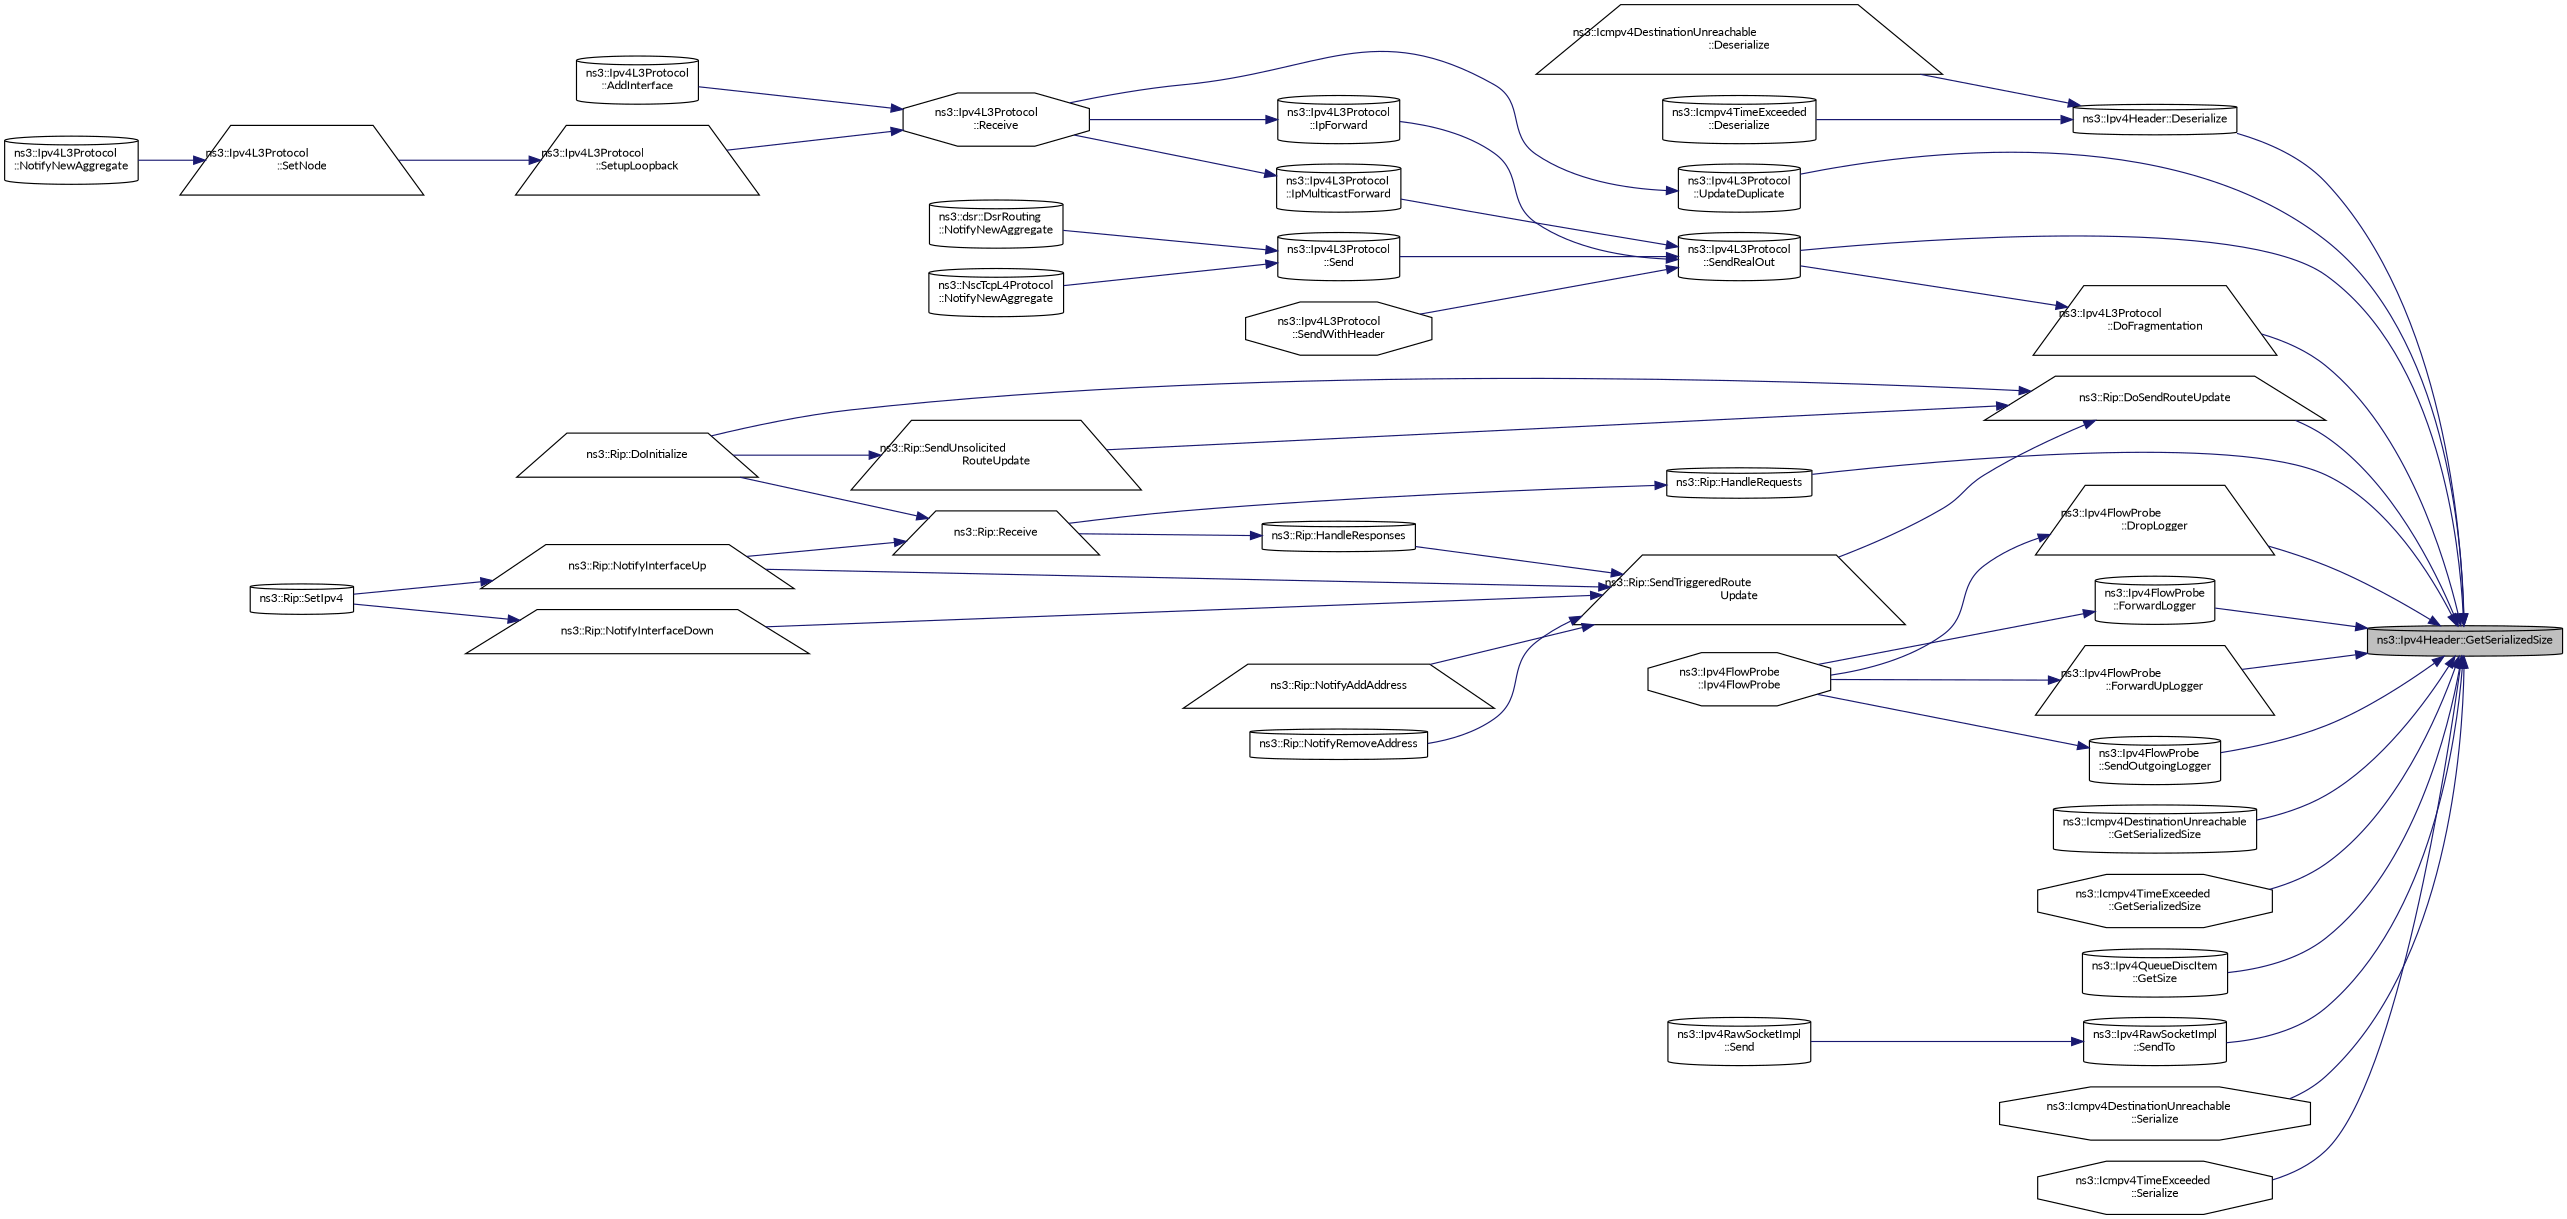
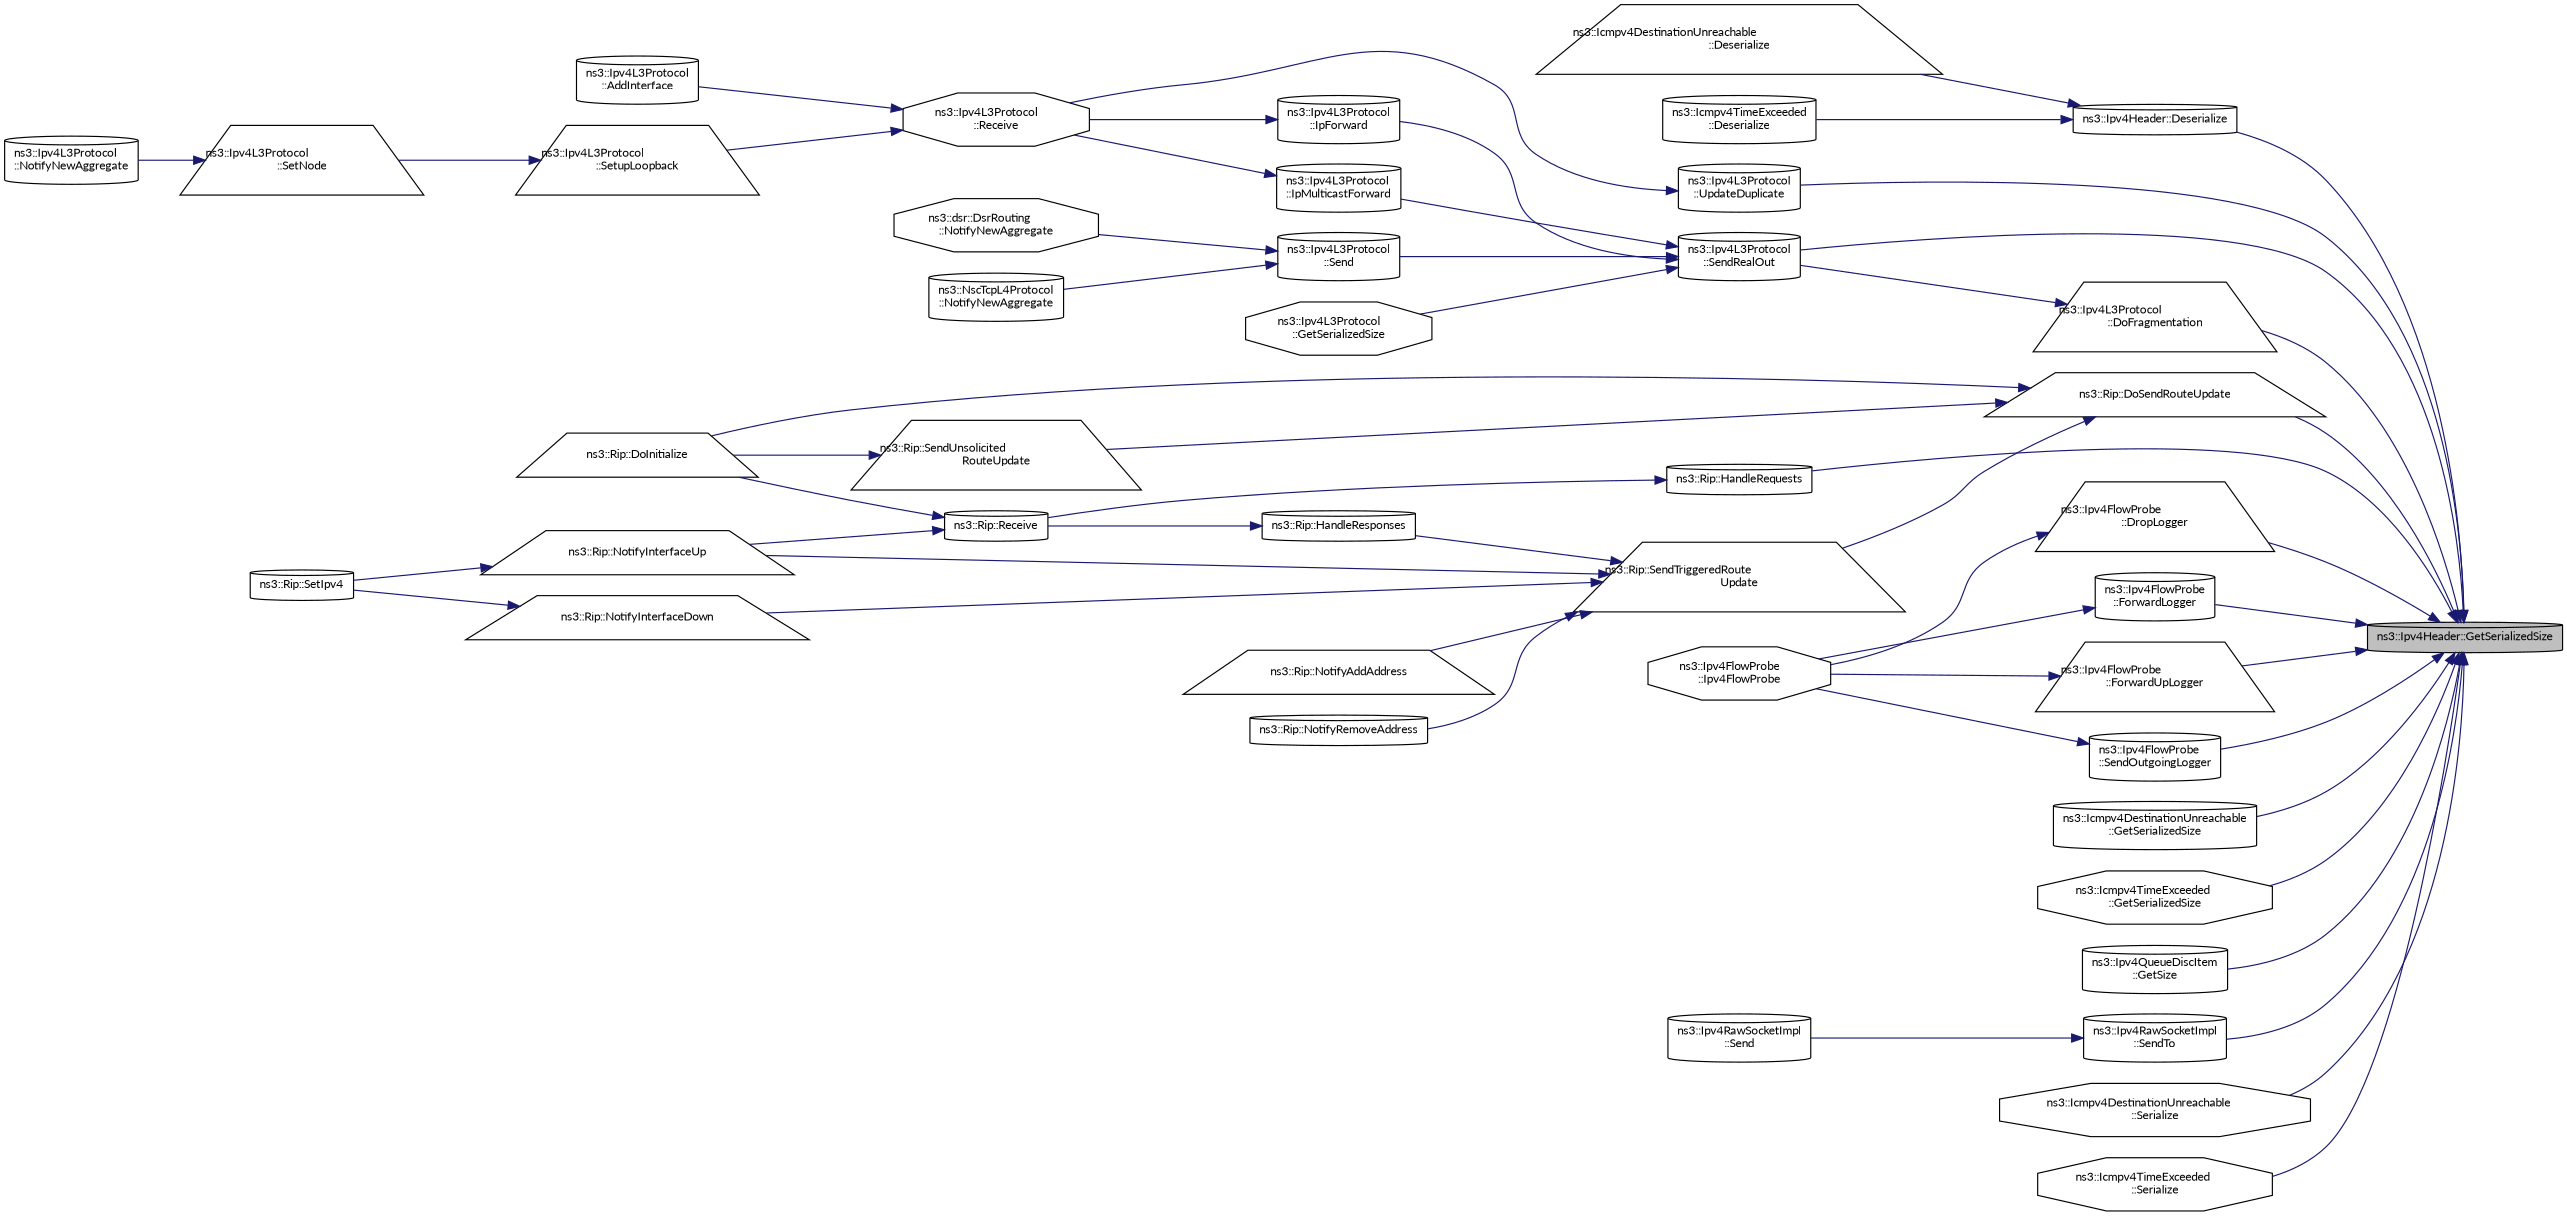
node "ns3::dsr::DsrRouting ::NotifyNewAggregate": shape cylinder -> octagon
node "ns3::Ipv4L3Protocol ::SendWithHeader": label "ns3::Ipv4L3Protocol ::SendWithHeader" -> "ns3::Ipv4L3Protocol ::GetSerializedSize"
node "ns3::Rip::Receive": shape trapezium -> cylinder
